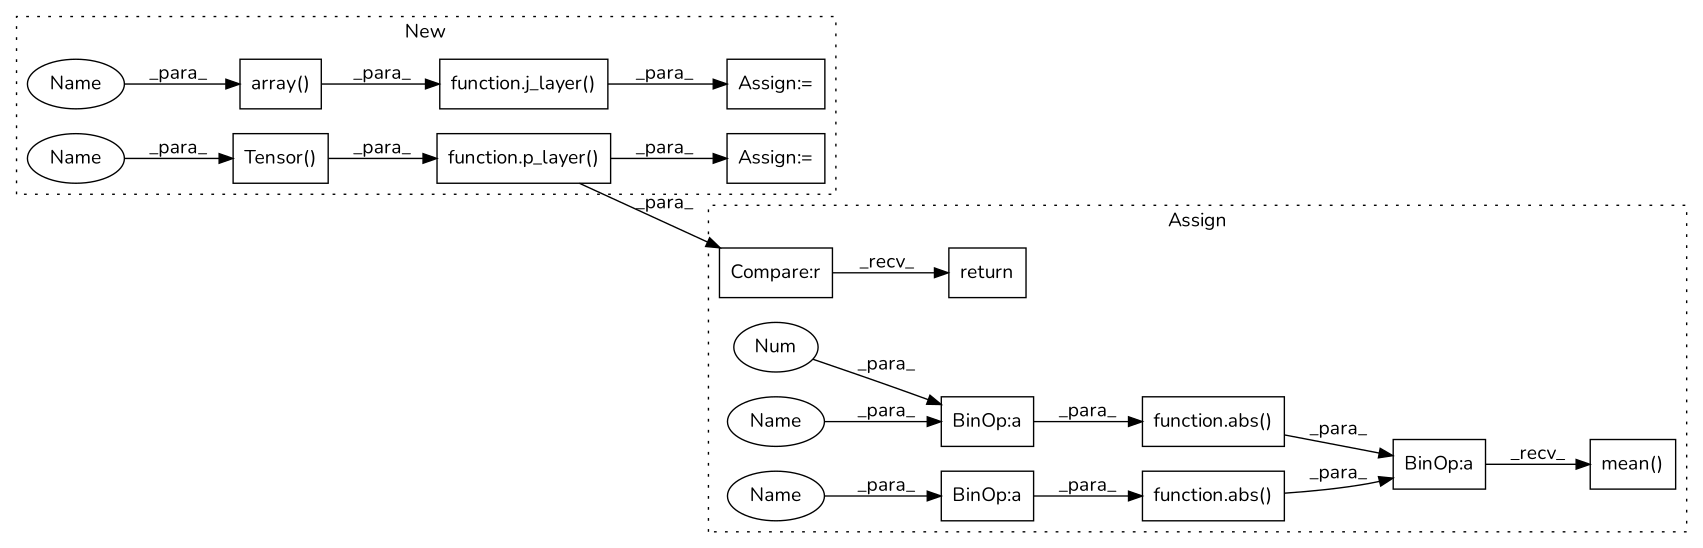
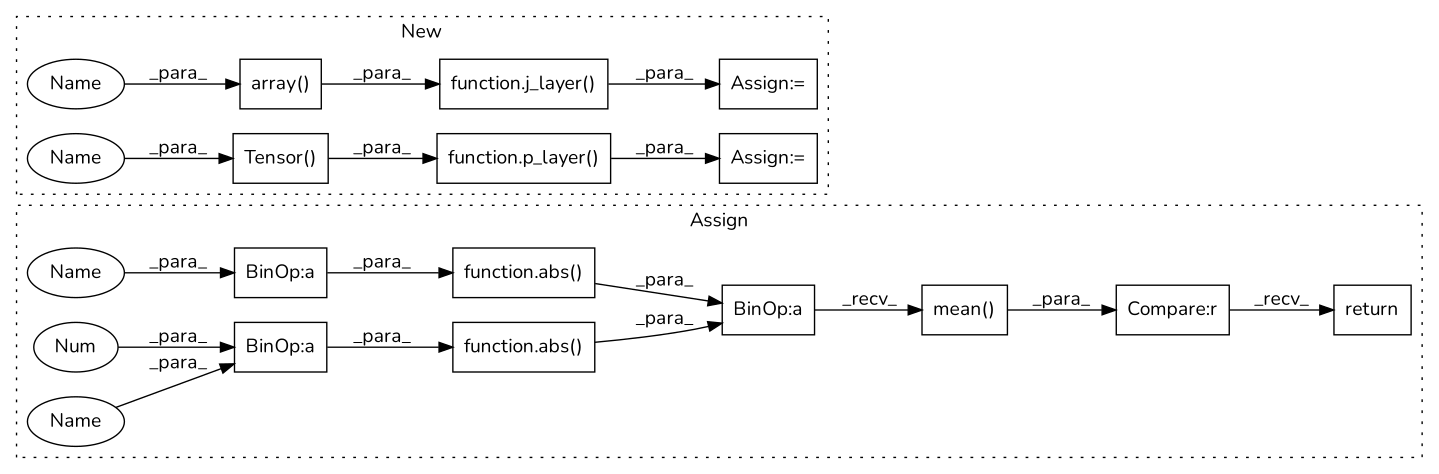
edge "function.p_layer()" -> "Compare:r": now "mean()" -> "Compare:r"
